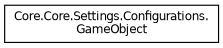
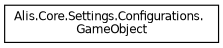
node "Core.Core.Settings.Configurations. GameObject": label "Core.Core.Settings.Configurations. GameObject" -> "Alis.Core.Settings.Configurations. GameObject"
